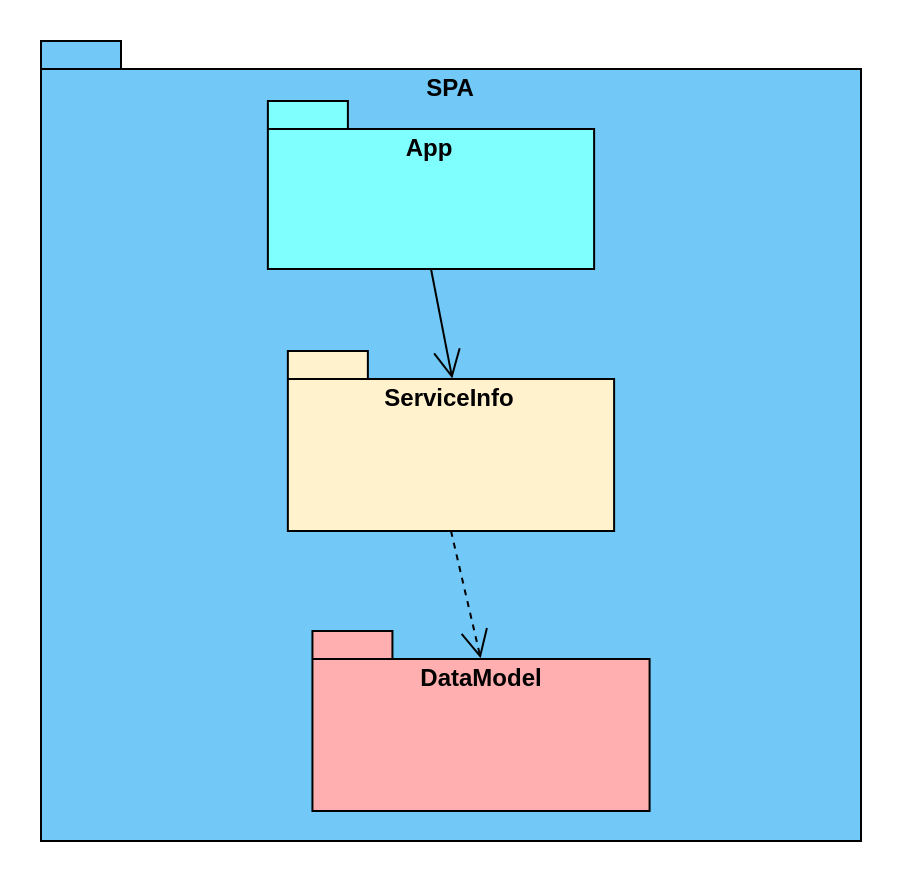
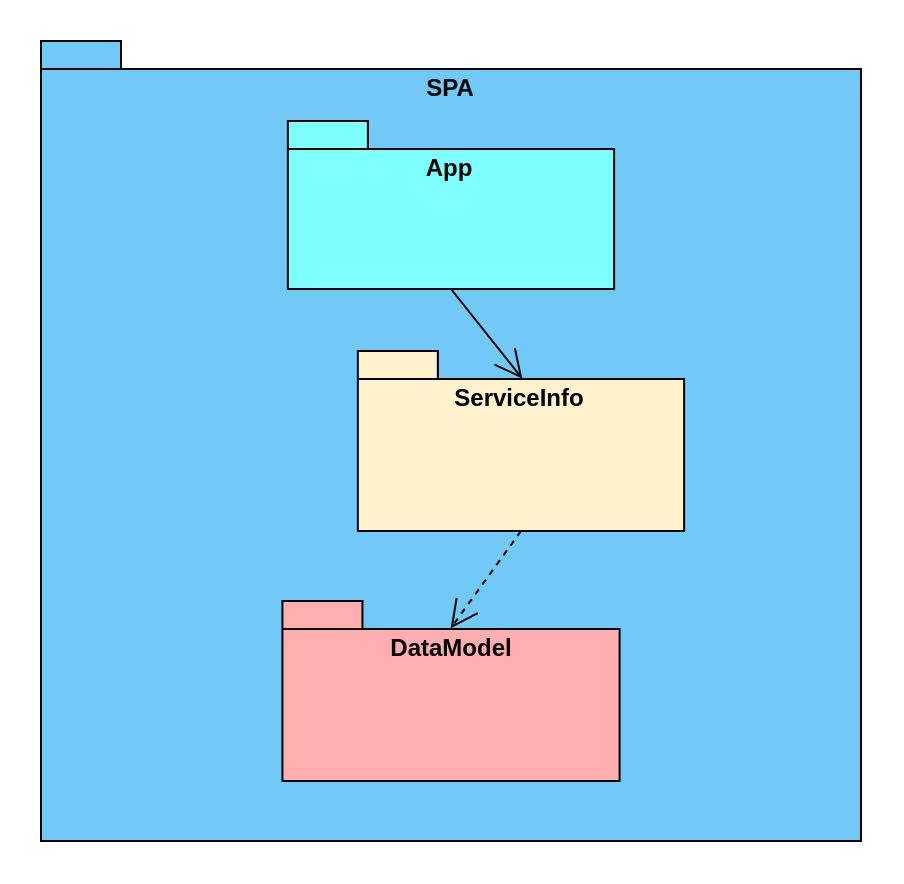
node "App": moved (431, 185) -> (451, 205)
node "ServiceInfo": moved (451, 441) -> (521, 441)
node "DataModel": moved (481, 721) -> (451, 691)
